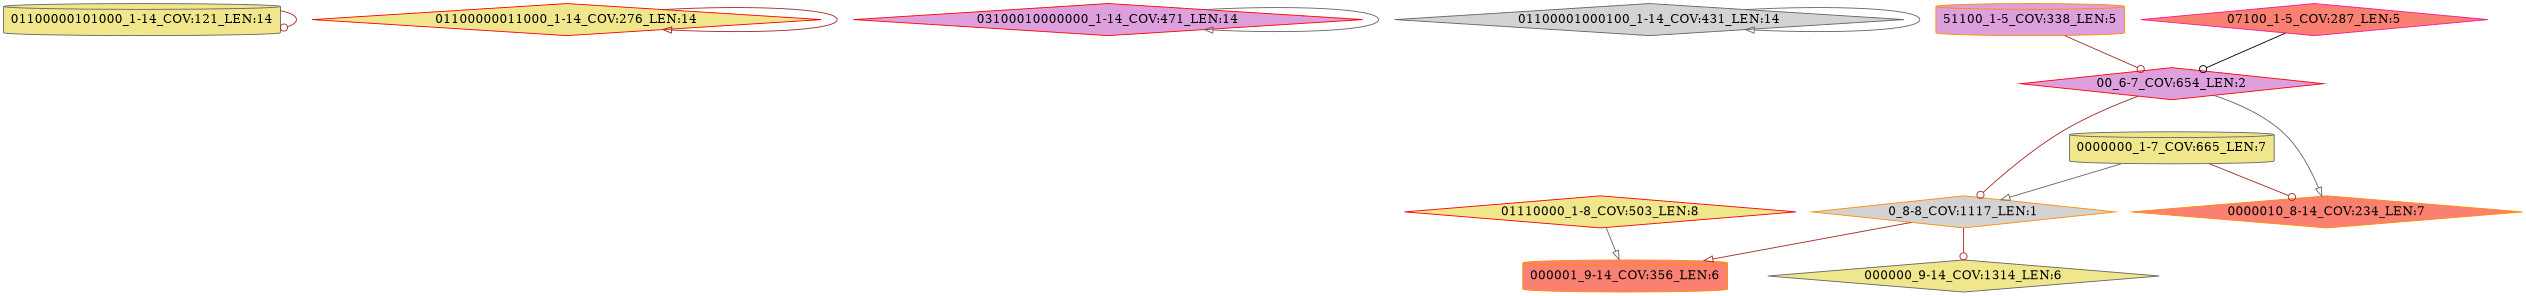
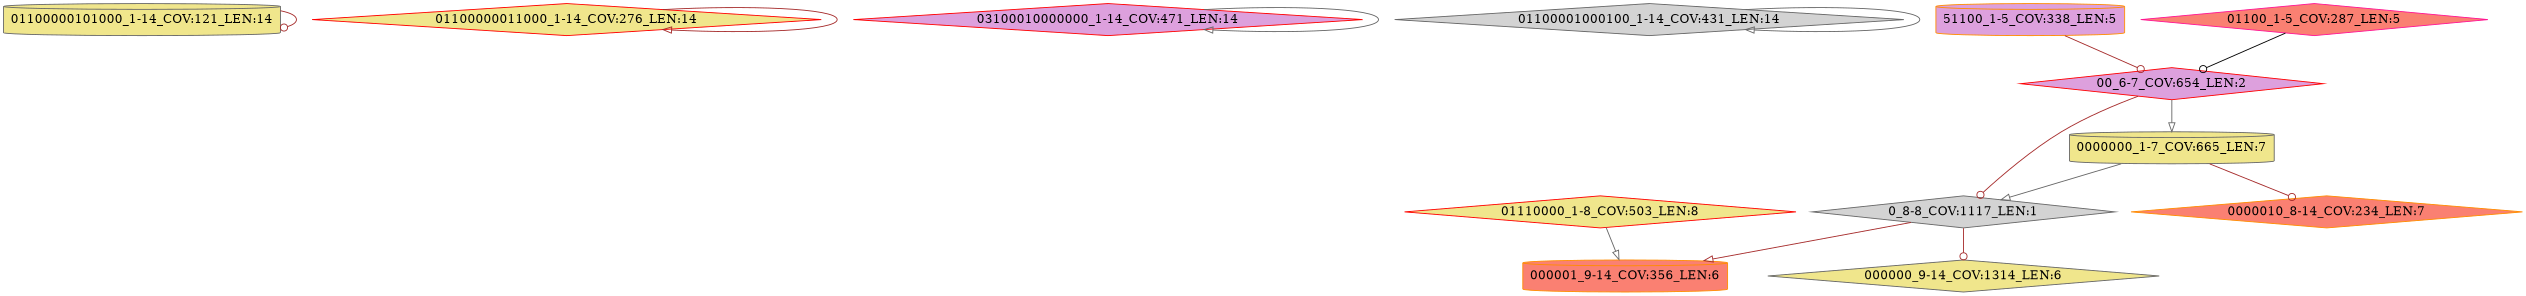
node "07100_1-5_COV:287_LEN:5": label "07100_1-5_COV:287_LEN:5" -> "01100_1-5_COV:287_LEN:5"
edge "00_6-7_COV:654_LEN:2" -> "0000010_8-14_COV:234_LEN:7": now "00_6-7_COV:654_LEN:2" -> "0000000_1-7_COV:665_LEN:7"
node "0_8-8_COV:1117_LEN:1": color darkorange -> gray40
